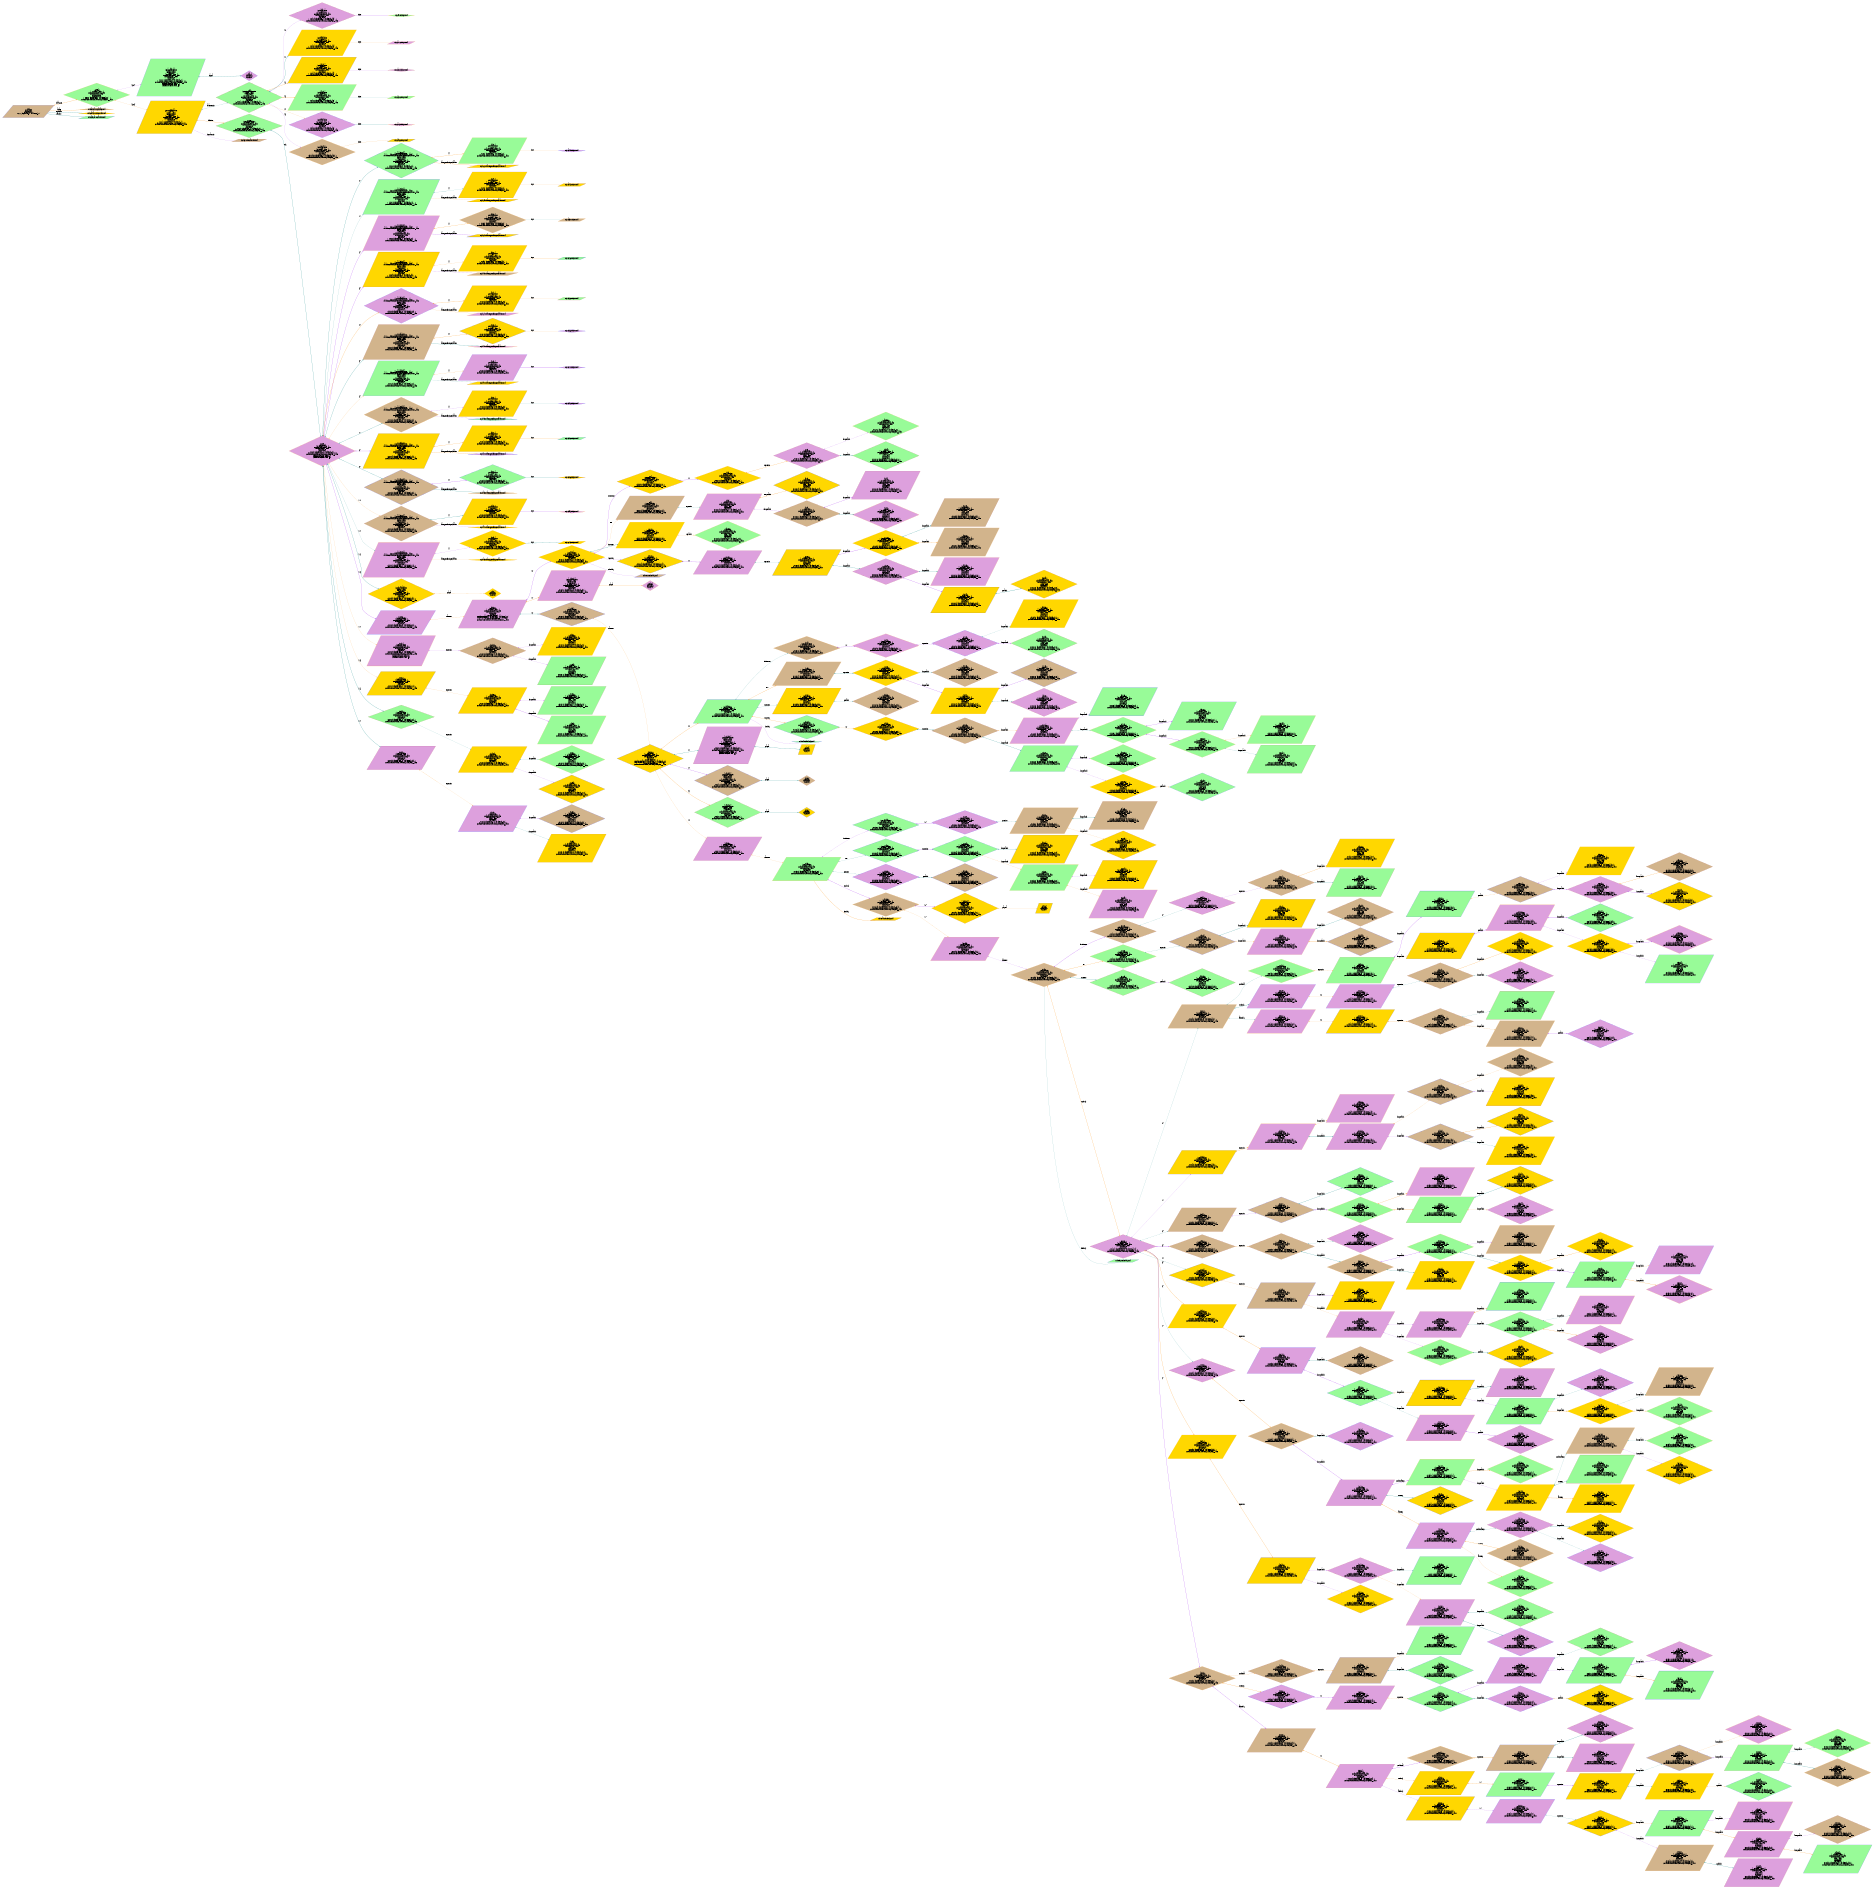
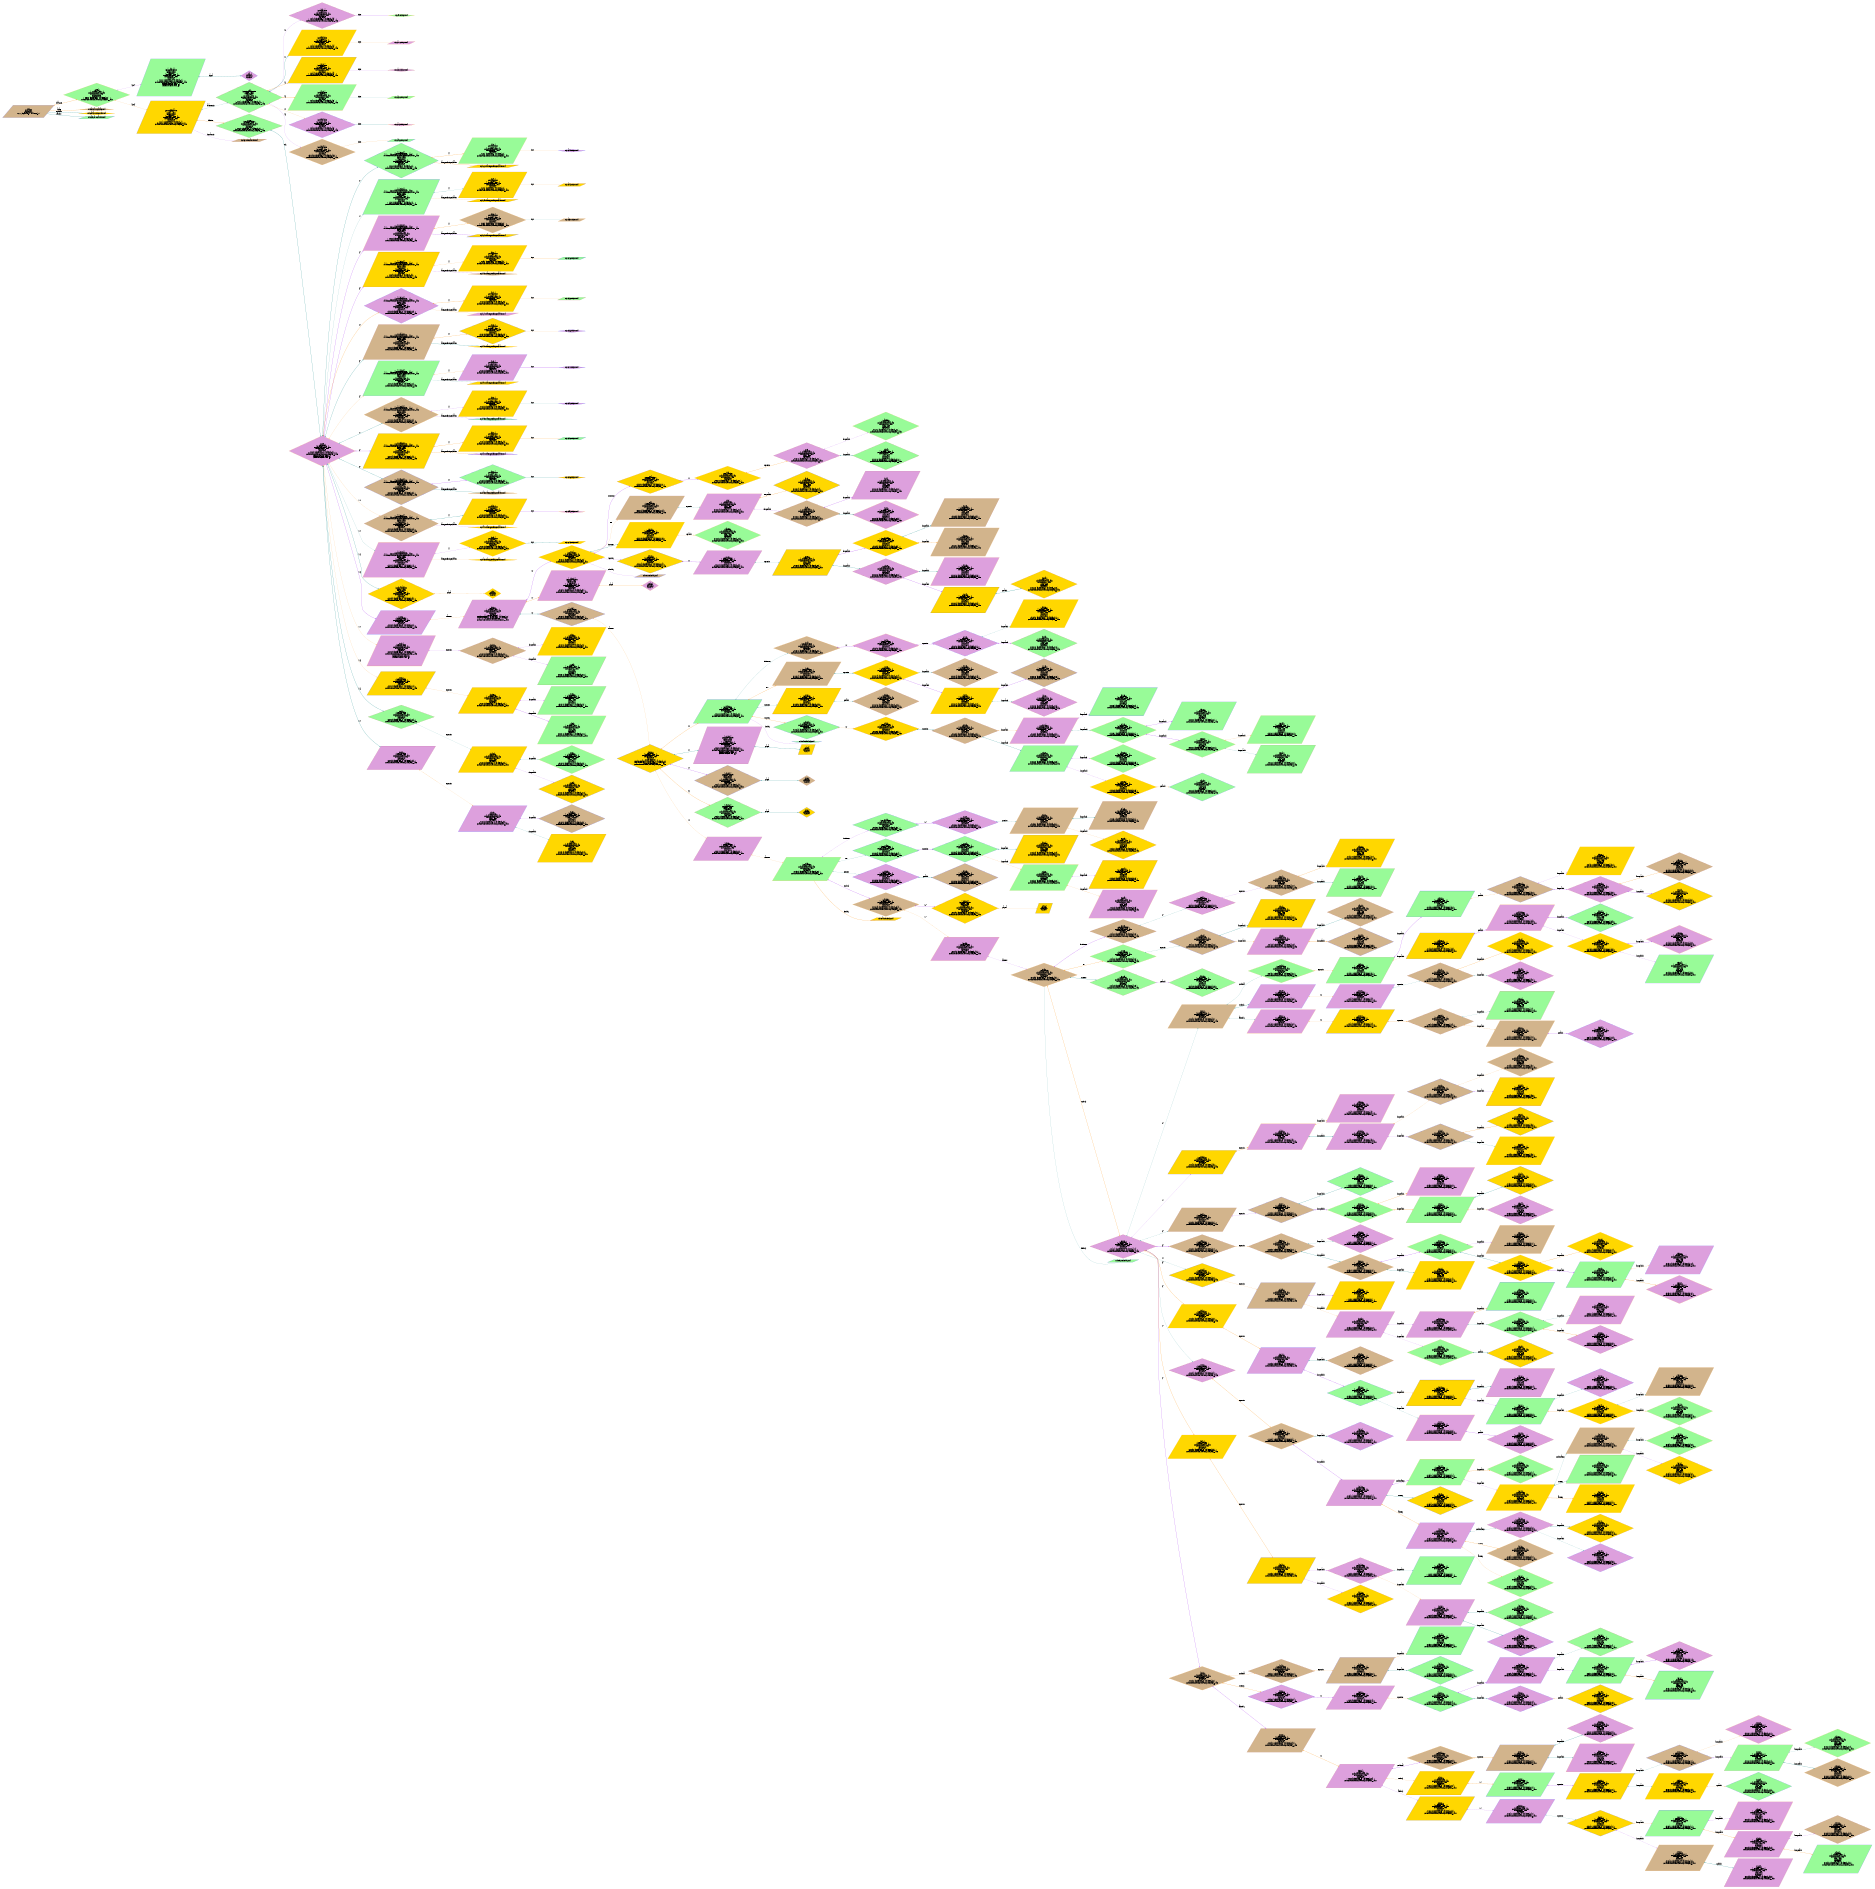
node "0x378a938__initptr__null": fillcolor gold -> palegreen
node "0x3d190f0__baseTypeDefiningDeclaration__null": shape parallelogram -> diamond
node "0x3d197f0__baseTypeDefiningDeclaration__null": fillcolor plum -> gold
